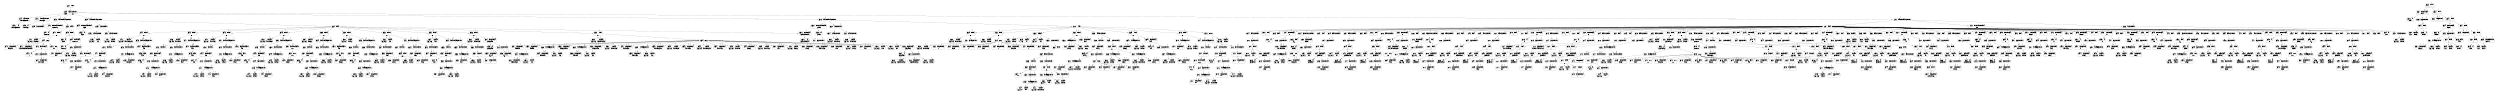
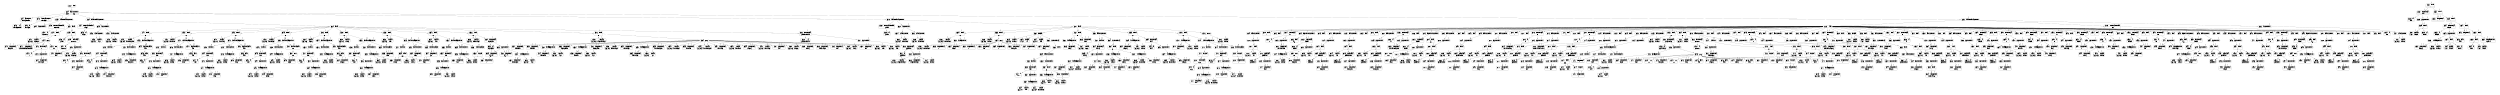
node "85940": text "StringLiteral" -> "StringExpression"
node "85549": removed
